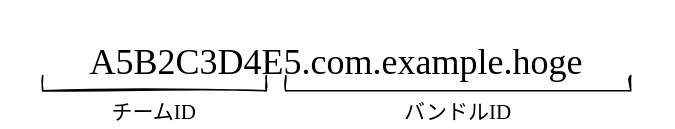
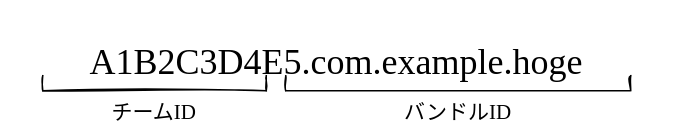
node "A5B2C3D4E5.com.example.hoge": label "A5B2C3D4E5.com.example.hoge" -> "A1B2C3D4E5.com.example.hoge"
